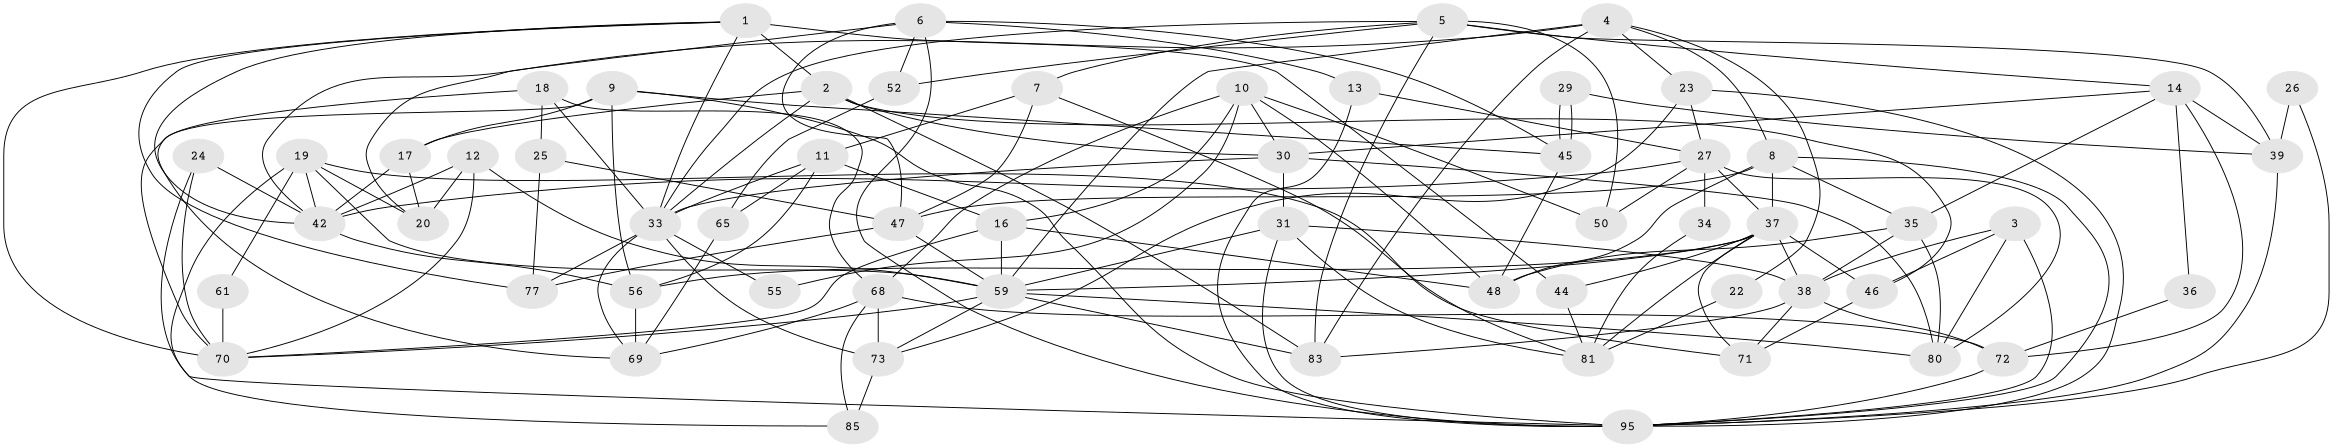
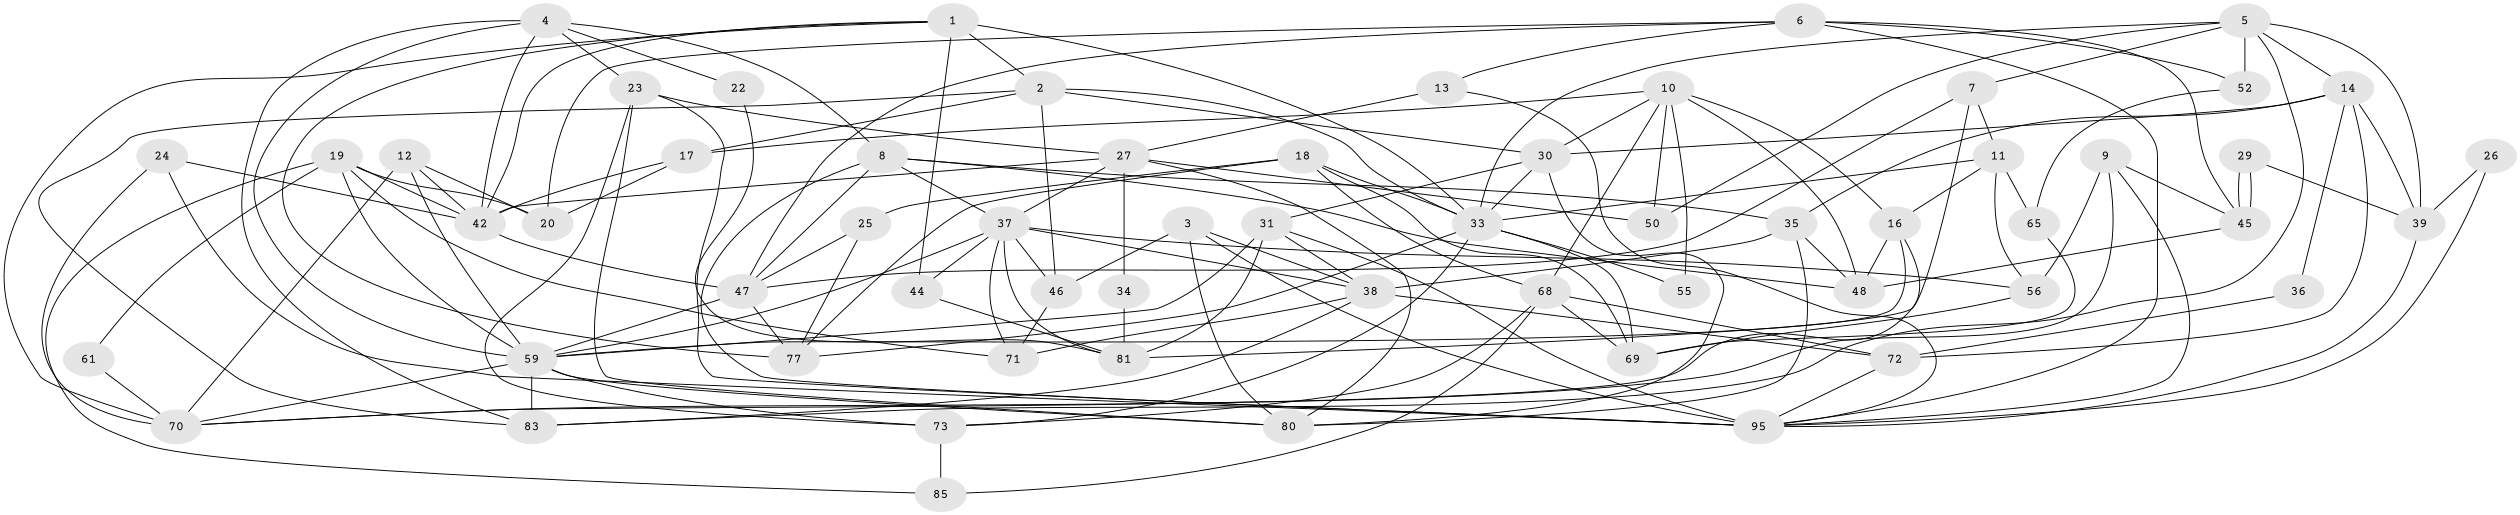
edge "9" -- "17": now "10" -- "17"
edge "18" -- "77": added
edge "42" -- "56": now "42" -- "47"
edge "23" -- "80": added
